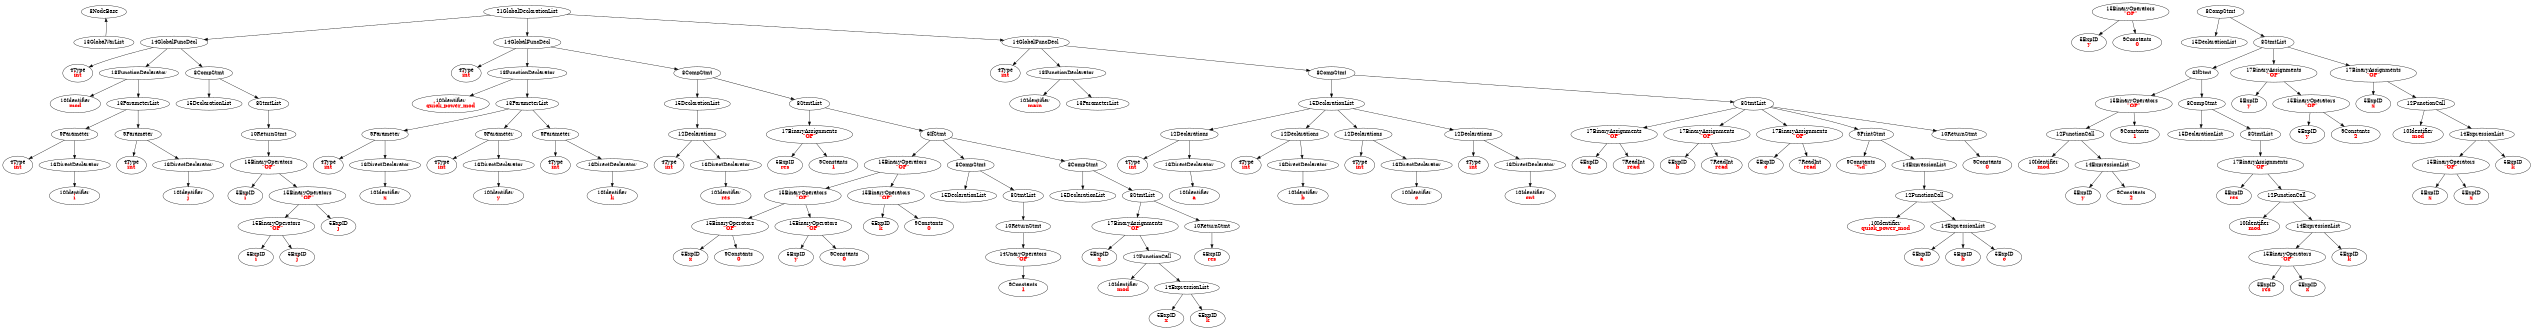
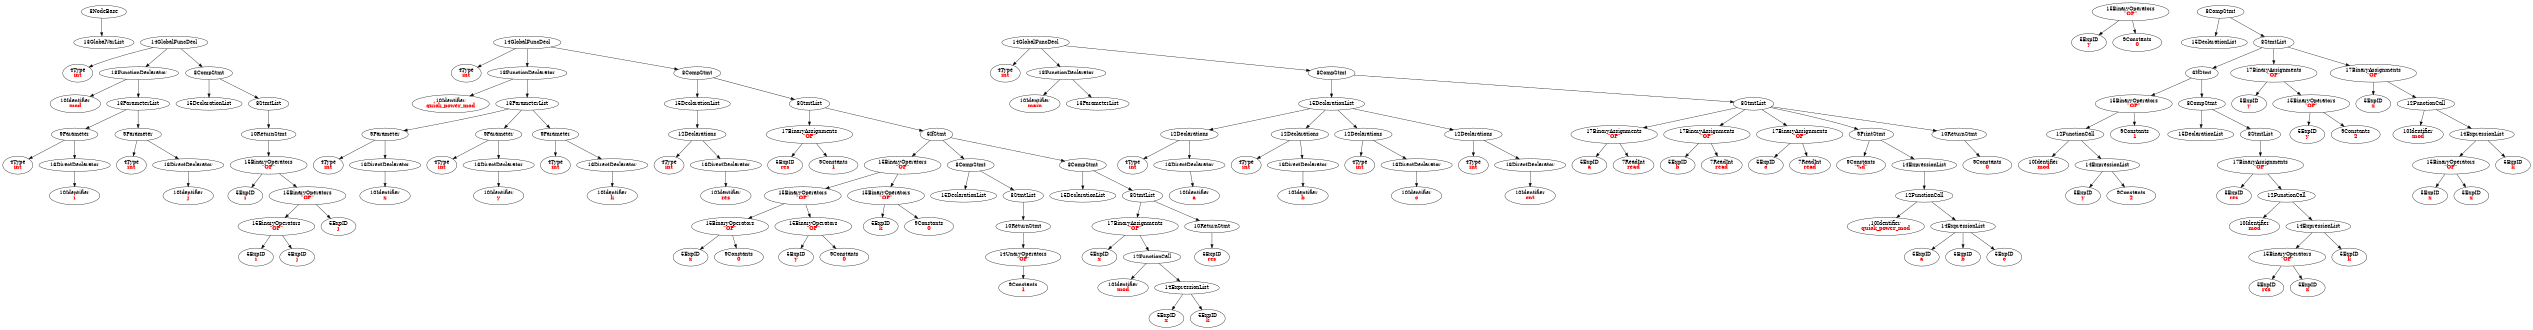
node "21GlobalDeclarationList": removed
edge "13GlobalVarList" -> "8NodeBase": reversed
